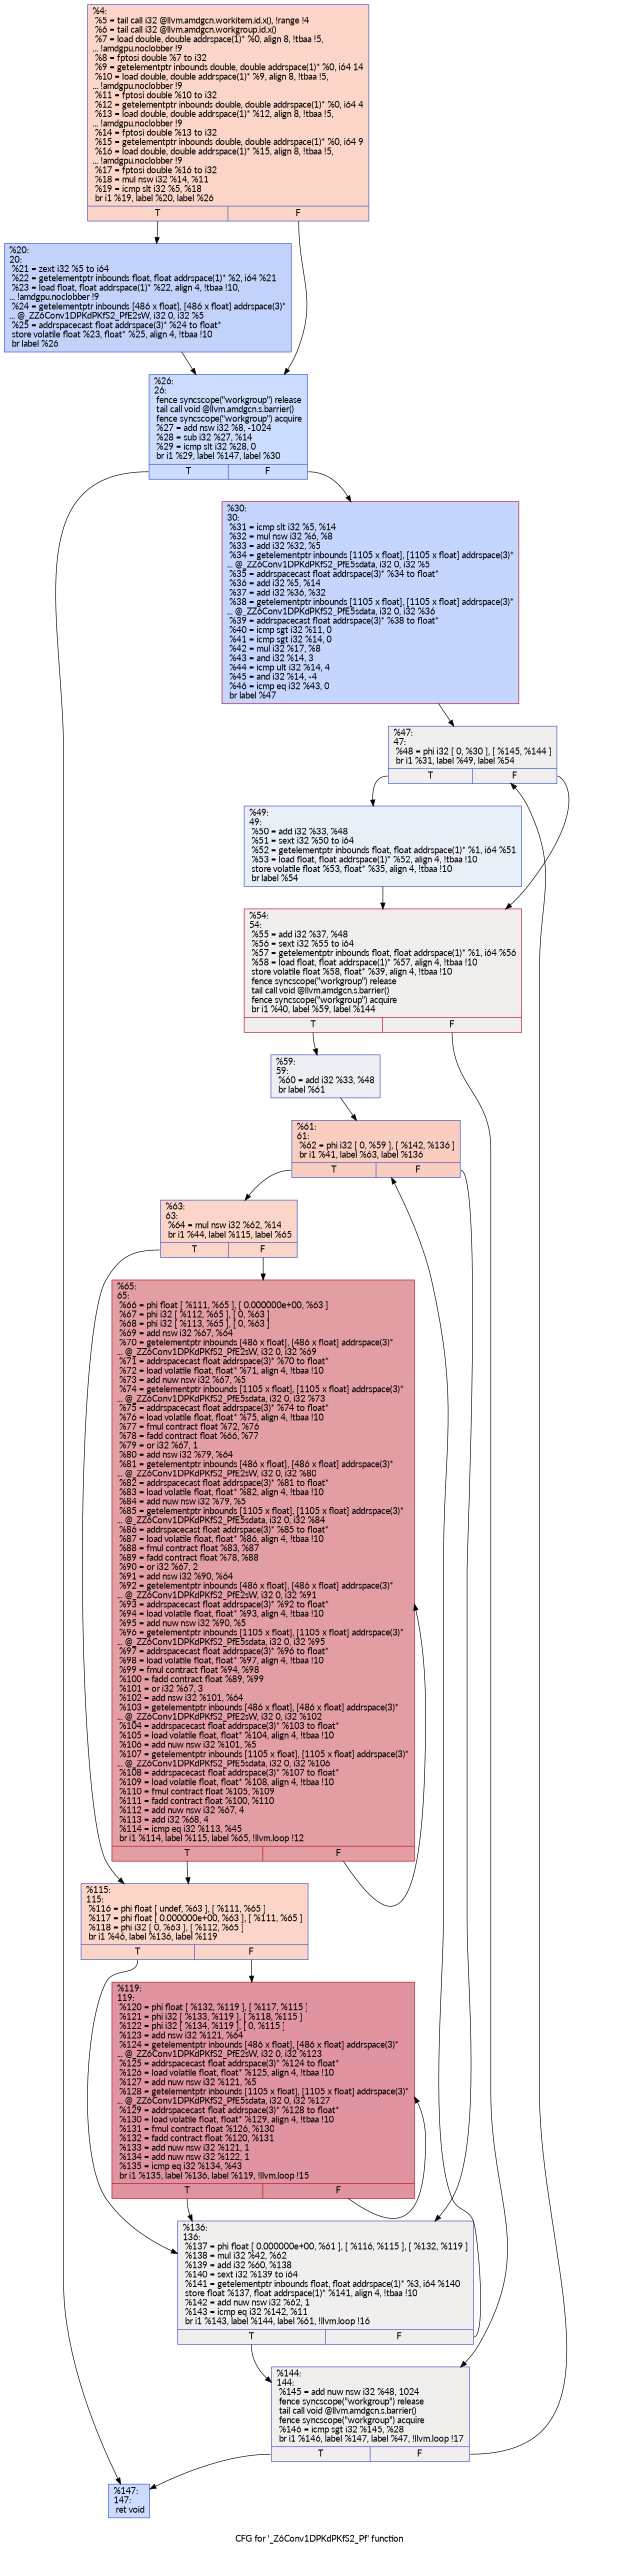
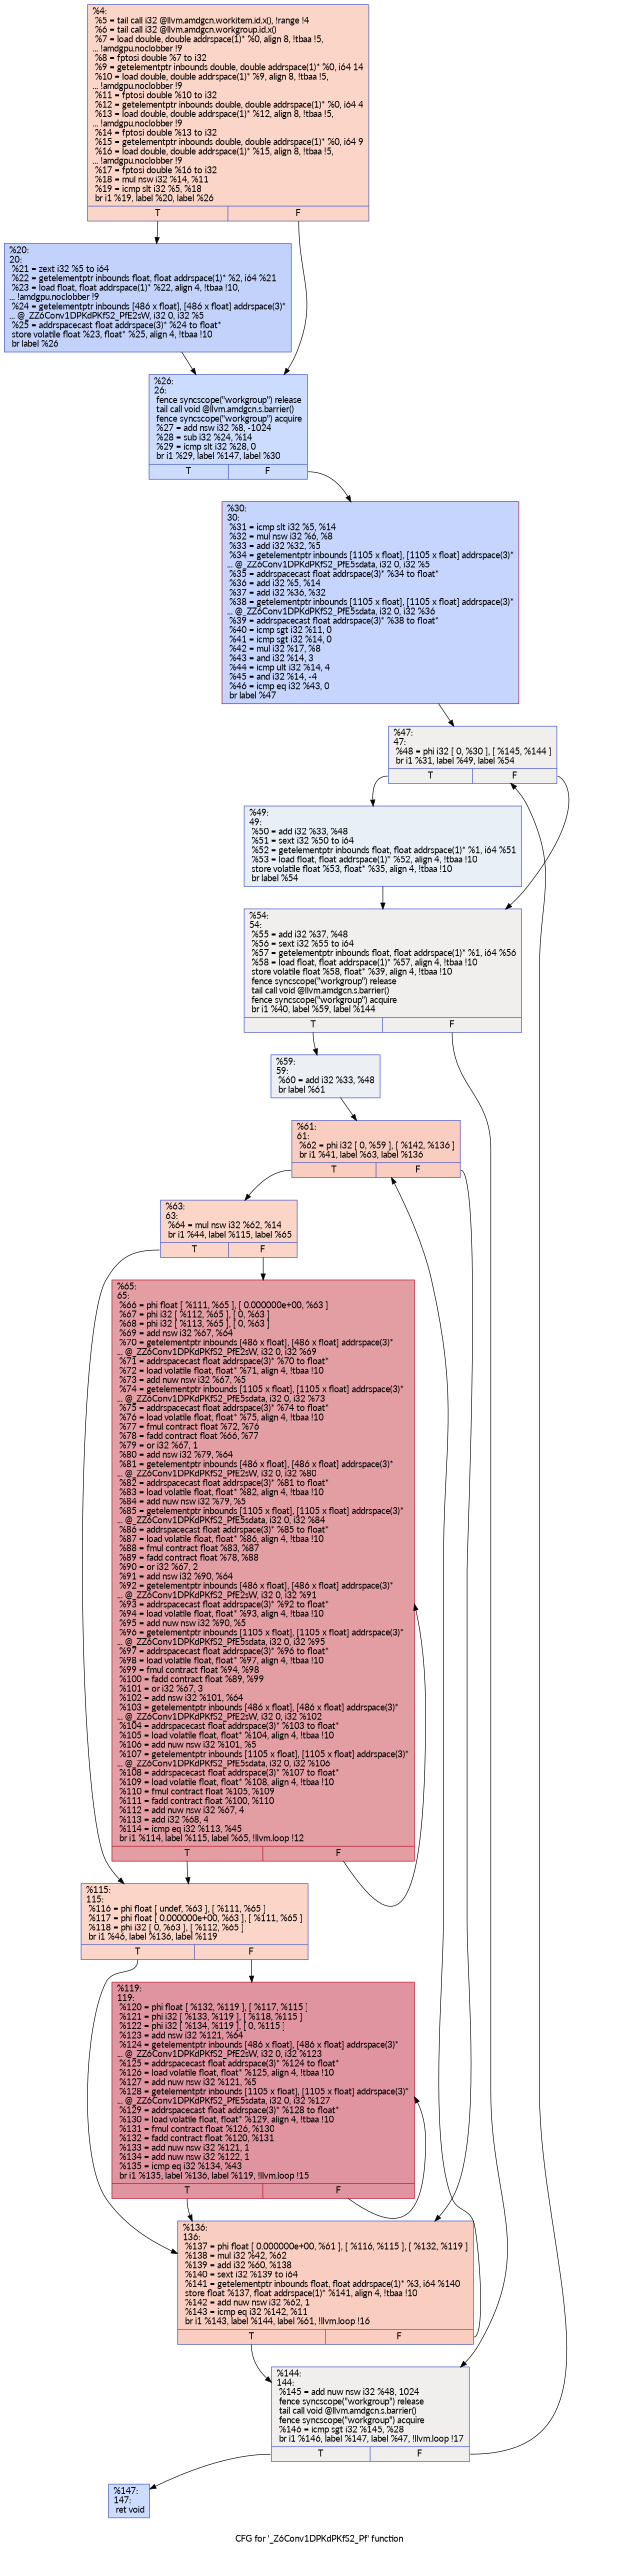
node "%26:": text "%28 = sub i32 %27, %14" -> "%28 = sub i32 %24, %14"
node "%54:": color #b70d28ff -> #3d50c3ff
edge "%26:" -> "%147:": removed
node "%136:": fillcolor #e0dbd870 -> #f2907270
